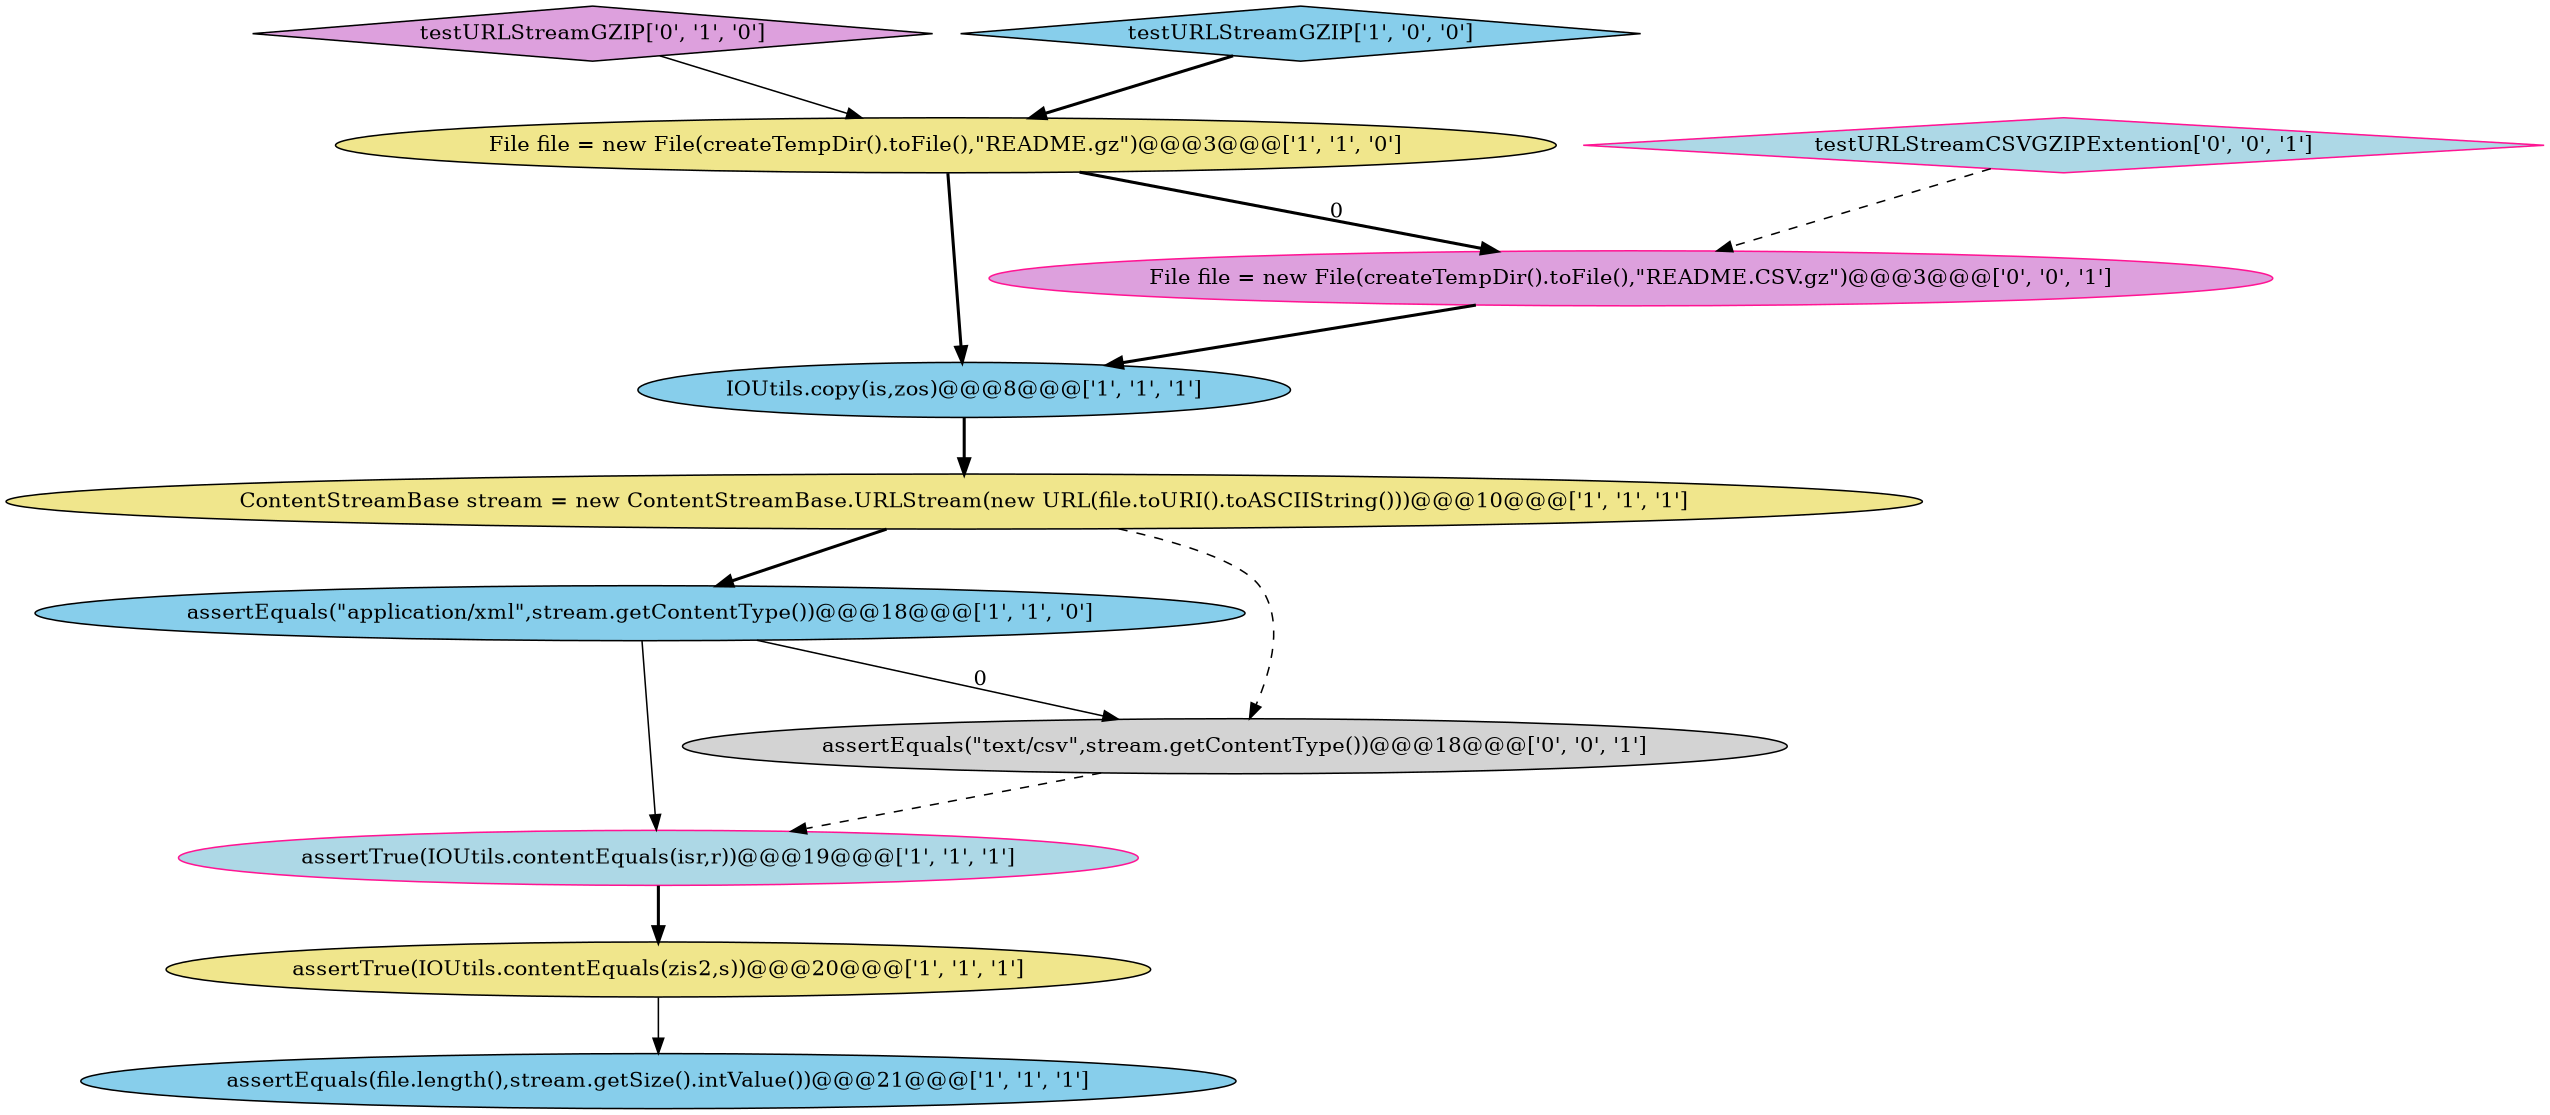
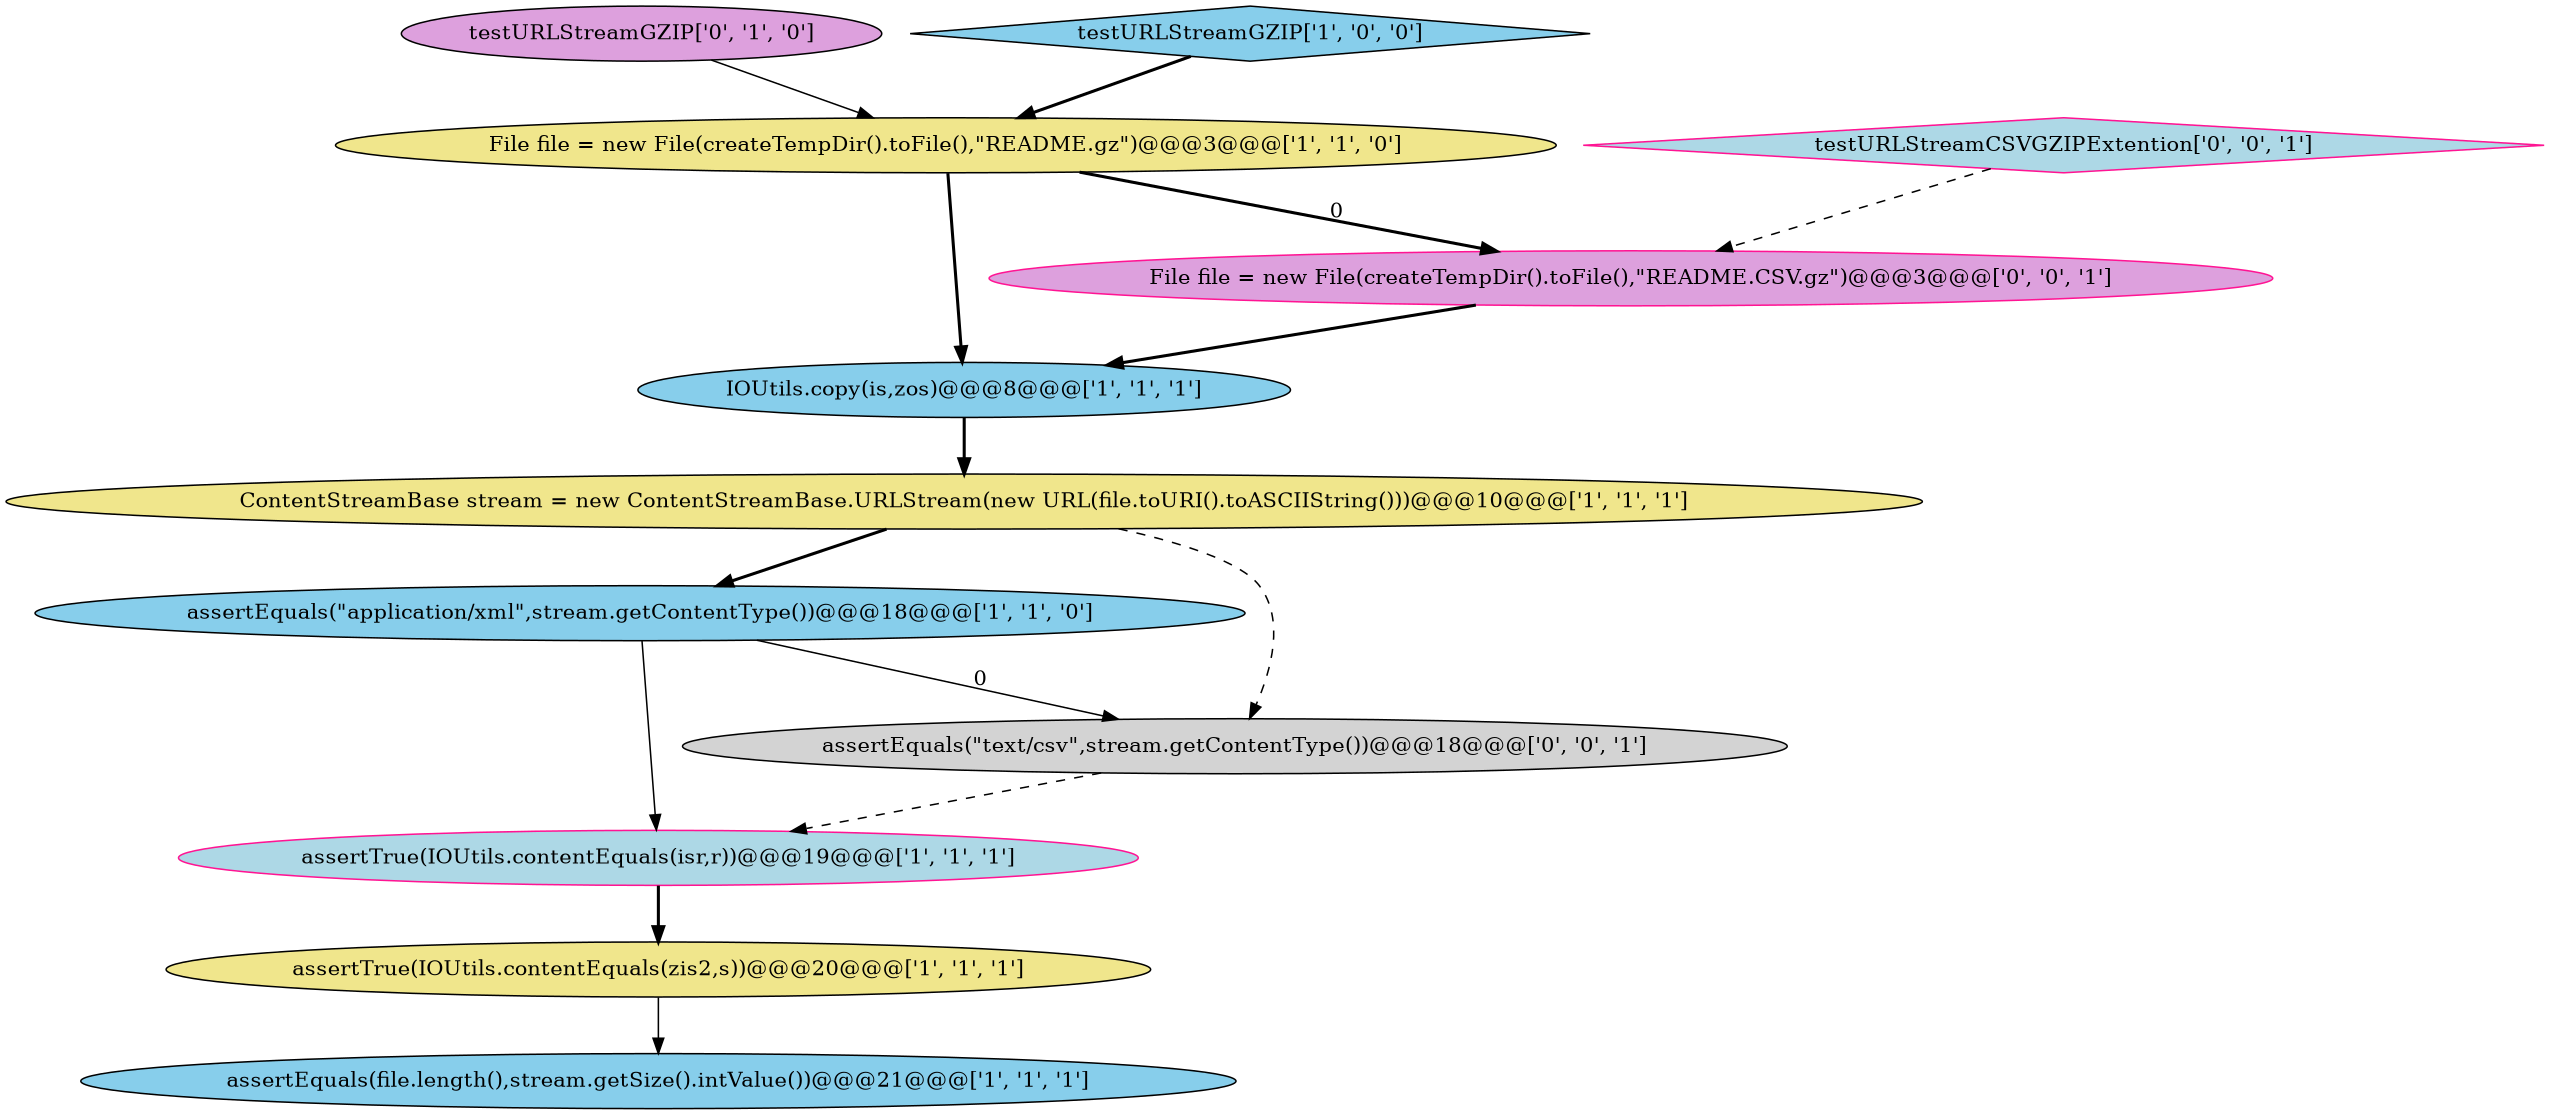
node "testURLStreamGZIP['0', '1', '0']": shape diamond -> ellipse
